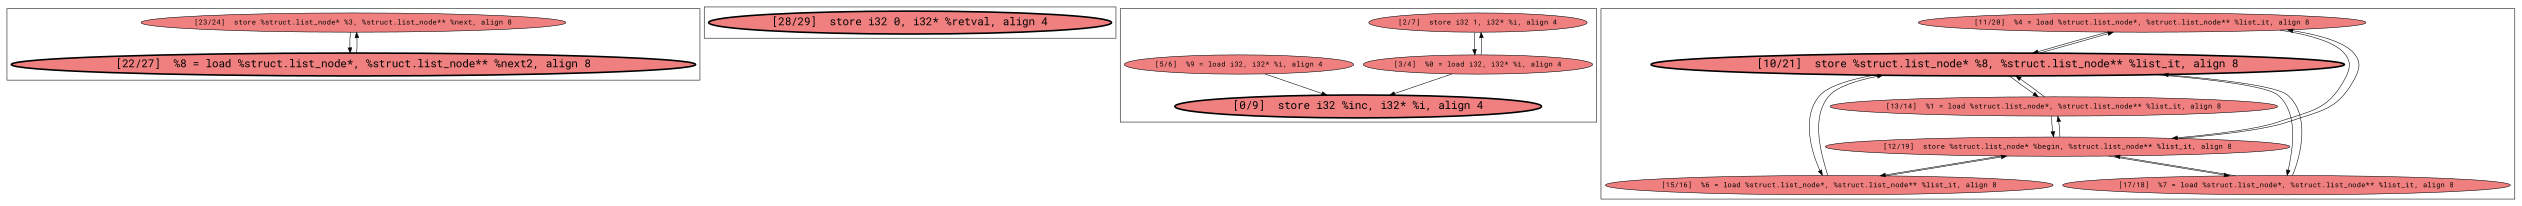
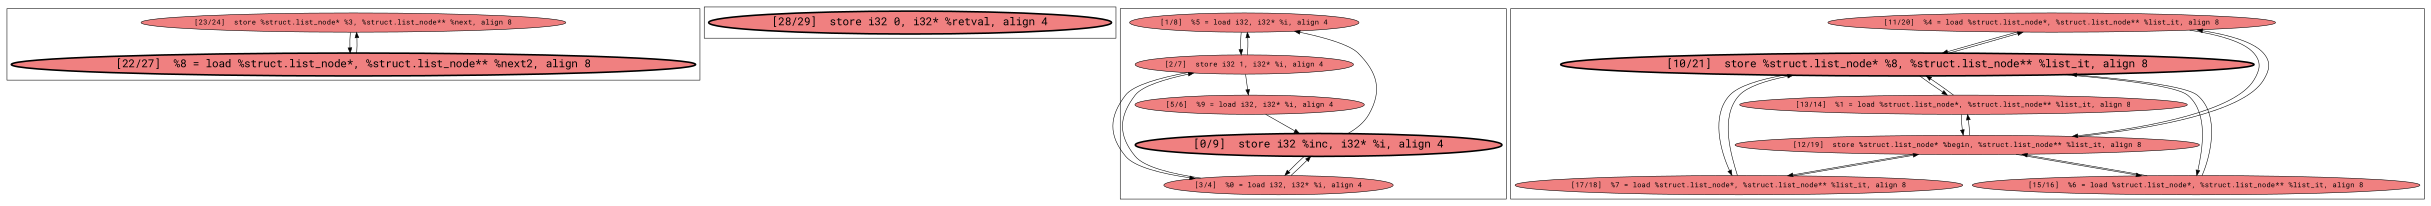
node "[1/8]  %5 = load i32, i32* %i, align 4": added
edge "[2/7]  store i32 1, i32* %i, align 4" -> "[5/6]  %9 = load i32, i32* %i, align 4": added
edge "[0/9]  store i32 %inc, i32* %i, align 4" -> "[3/4]  %0 = load i32, i32* %i, align 4": added
